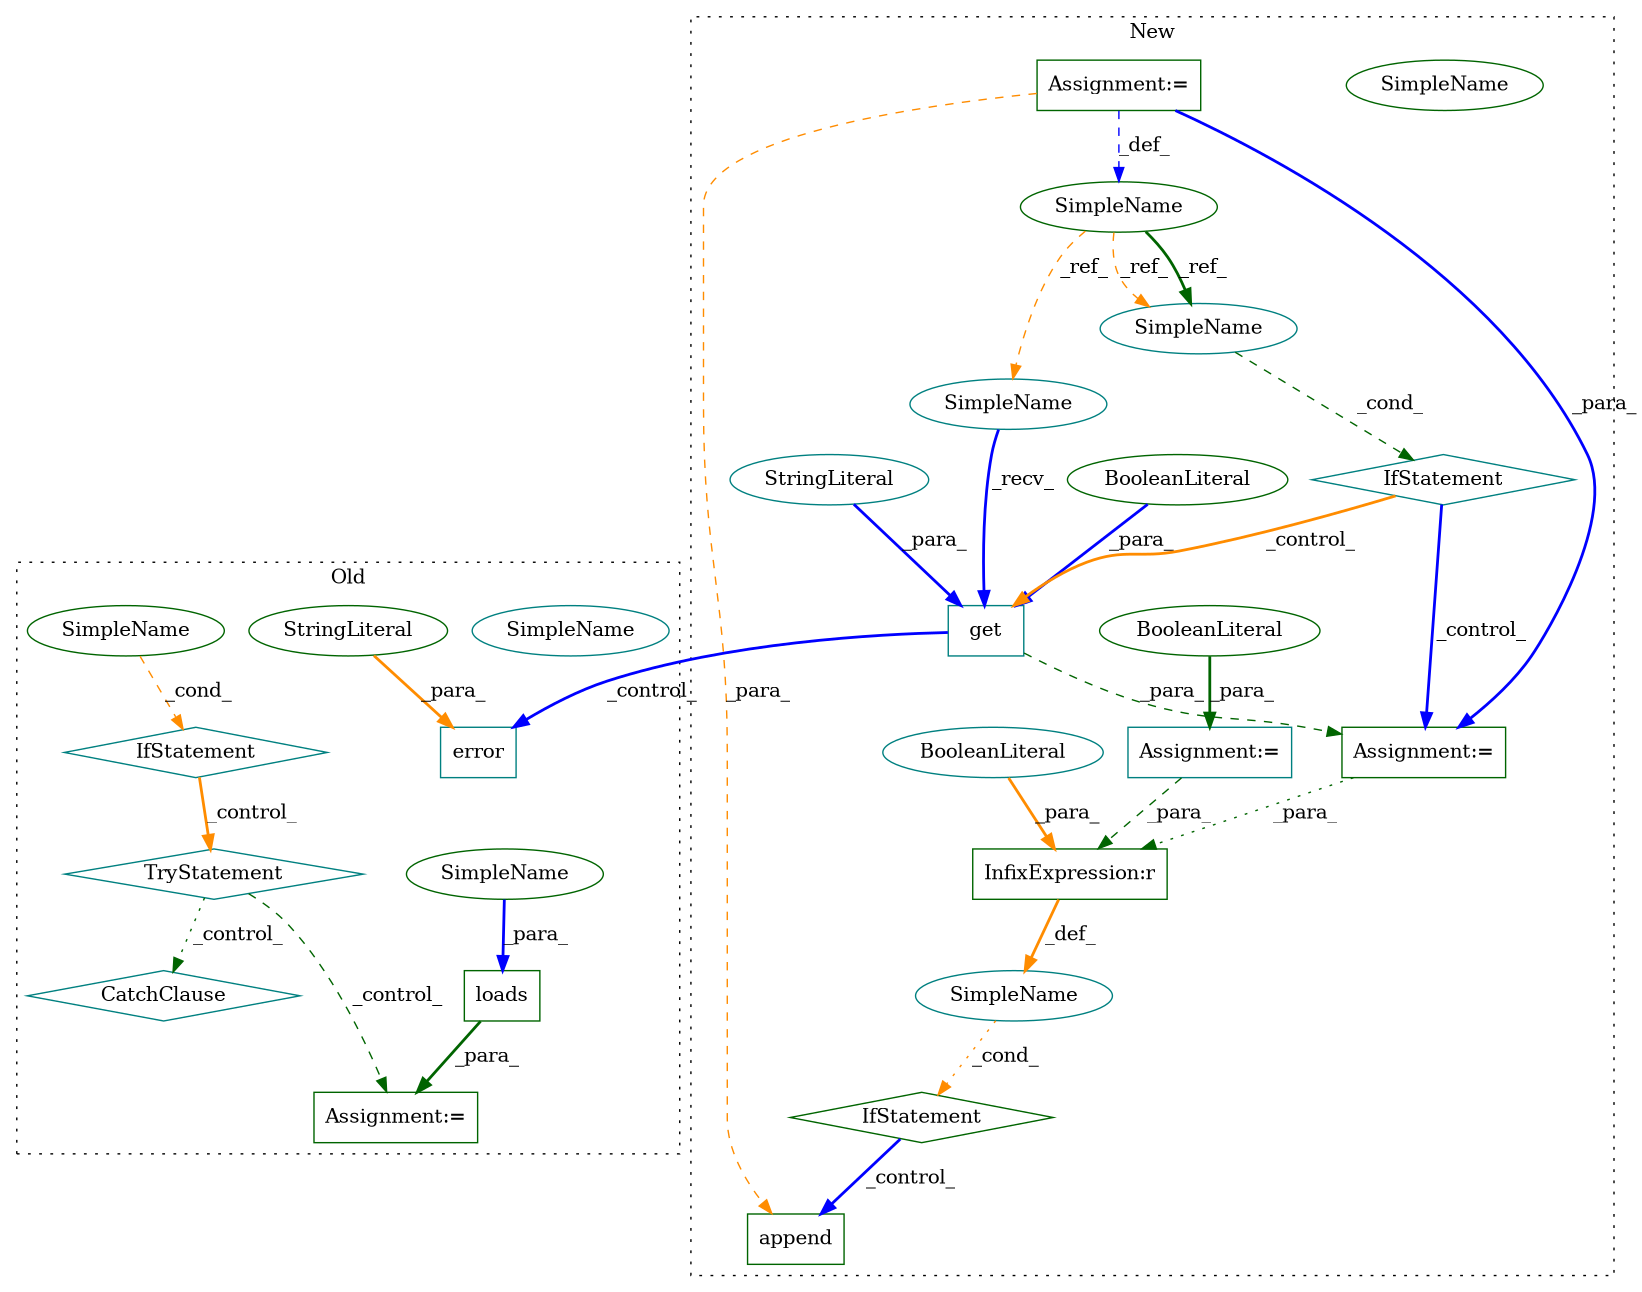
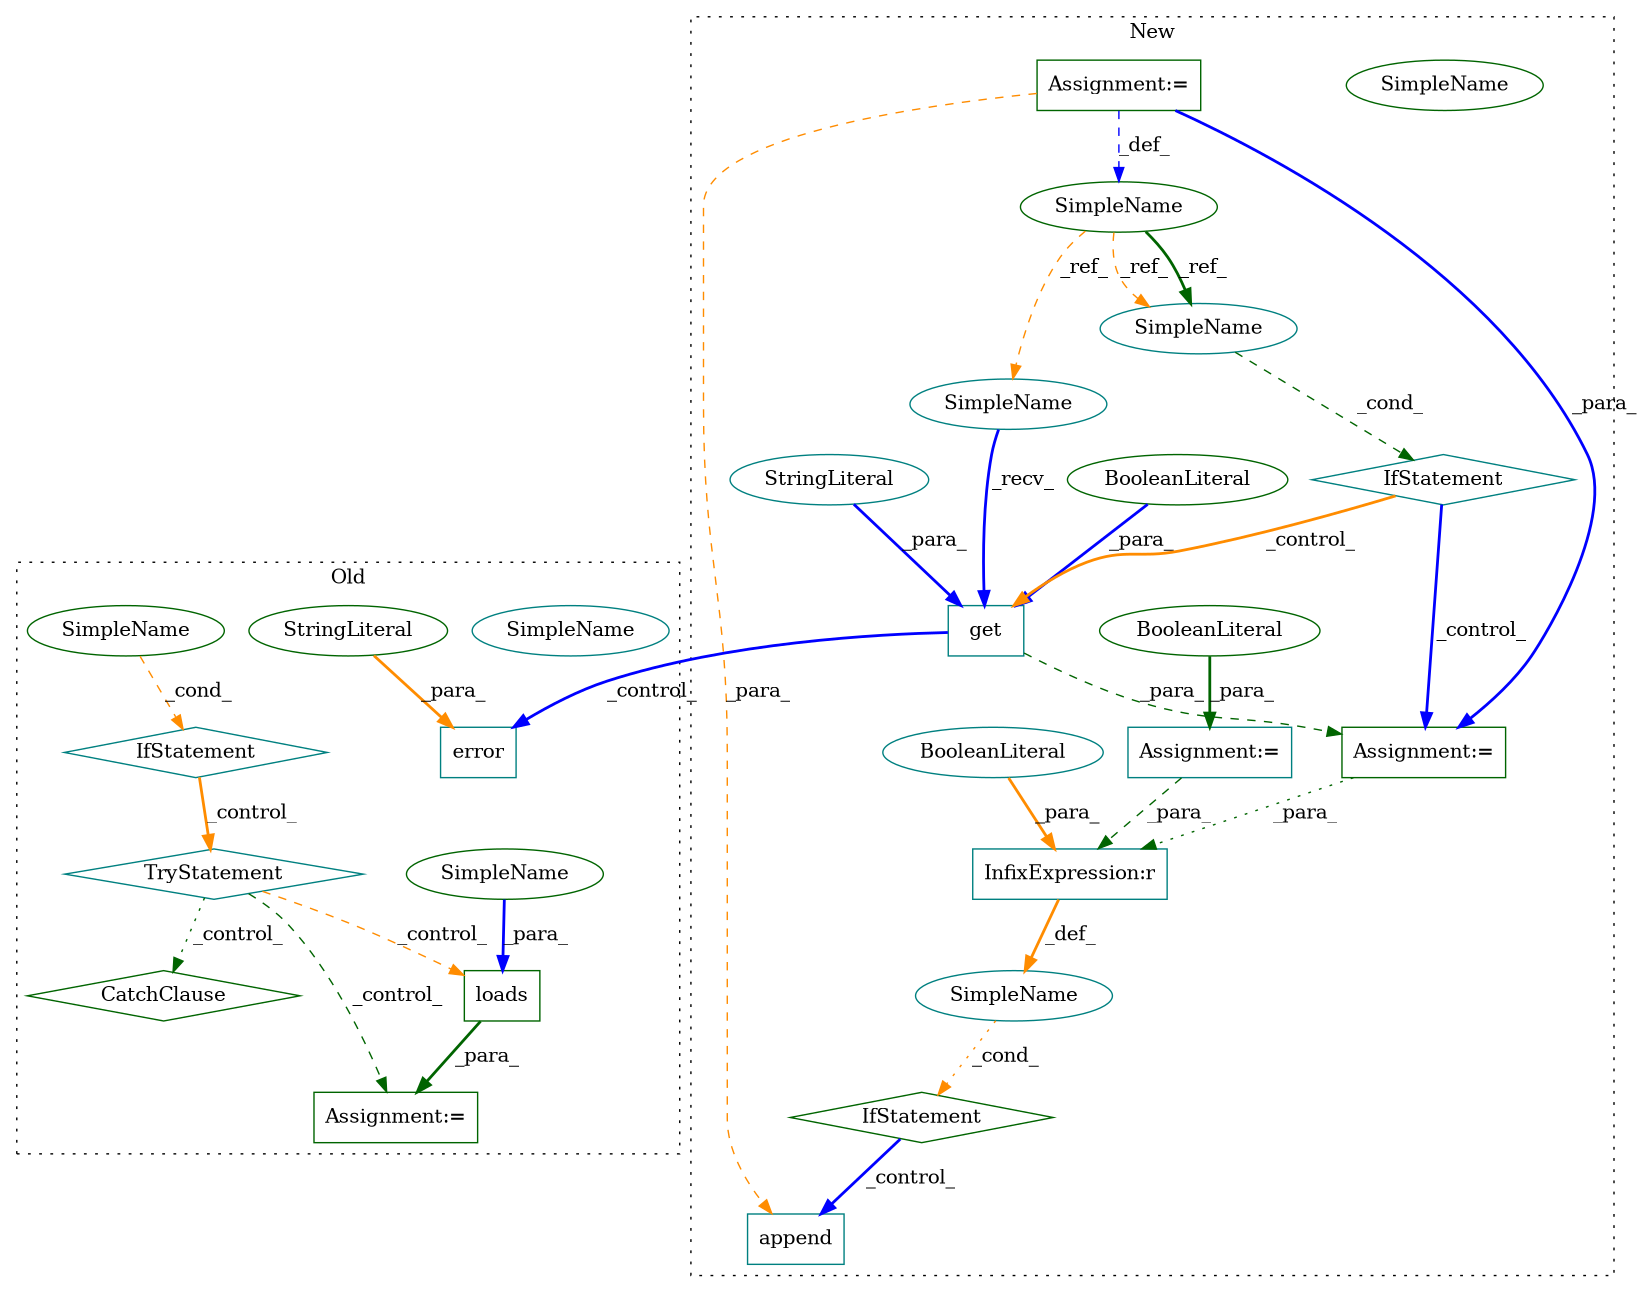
node "InfixExpression:r": color darkgreen -> teal
edge "TryStatement" -> "loads": added, label "_control_"
node "CatchClause": color teal -> darkgreen
node "append": color darkgreen -> teal
